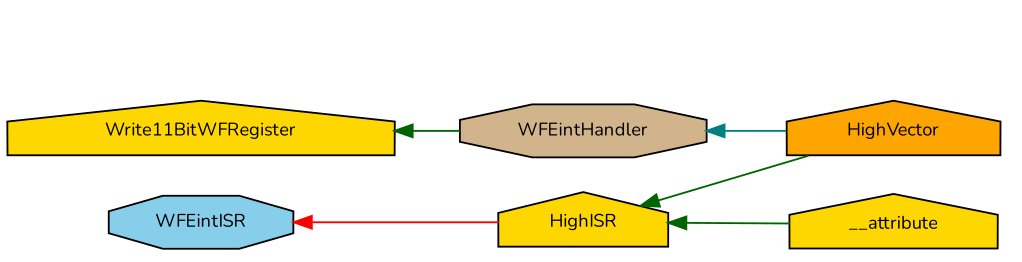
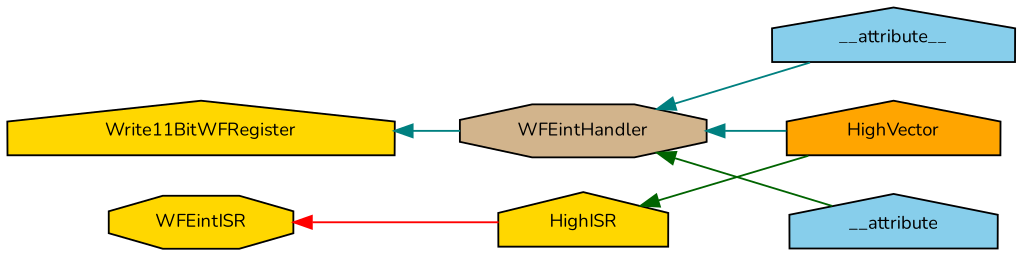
node "__attribute__": added
edge "WFEintHandler" -> "Write11BitWFRegister": color darkgreen -> teal
node "WFEintISR": fillcolor skyblue -> gold
edge "__attribute" -> "HighISR": now "__attribute" -> "WFEintHandler"
node "__attribute": fillcolor gold -> skyblue
